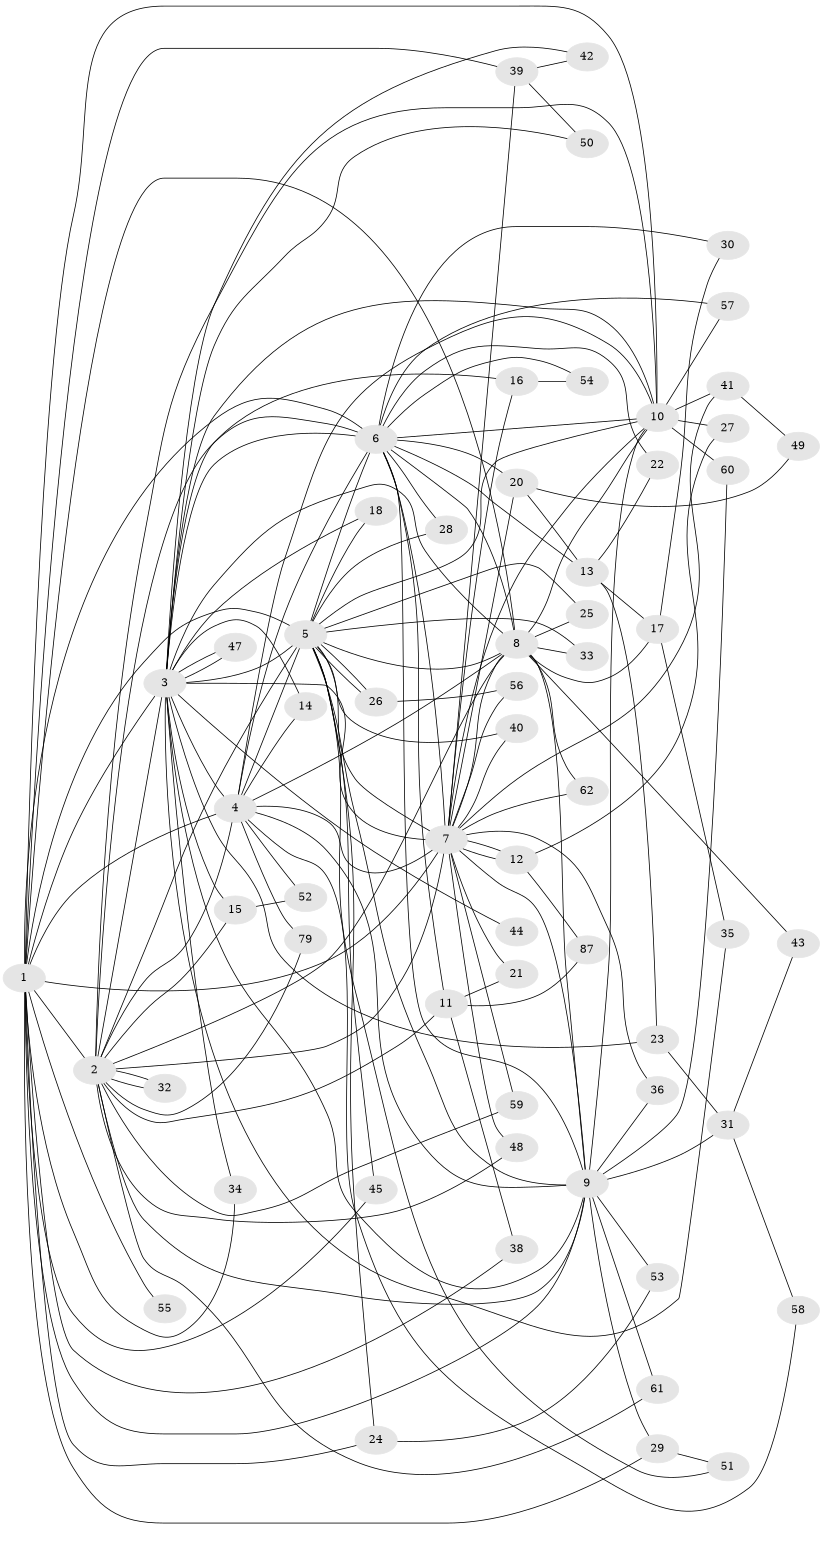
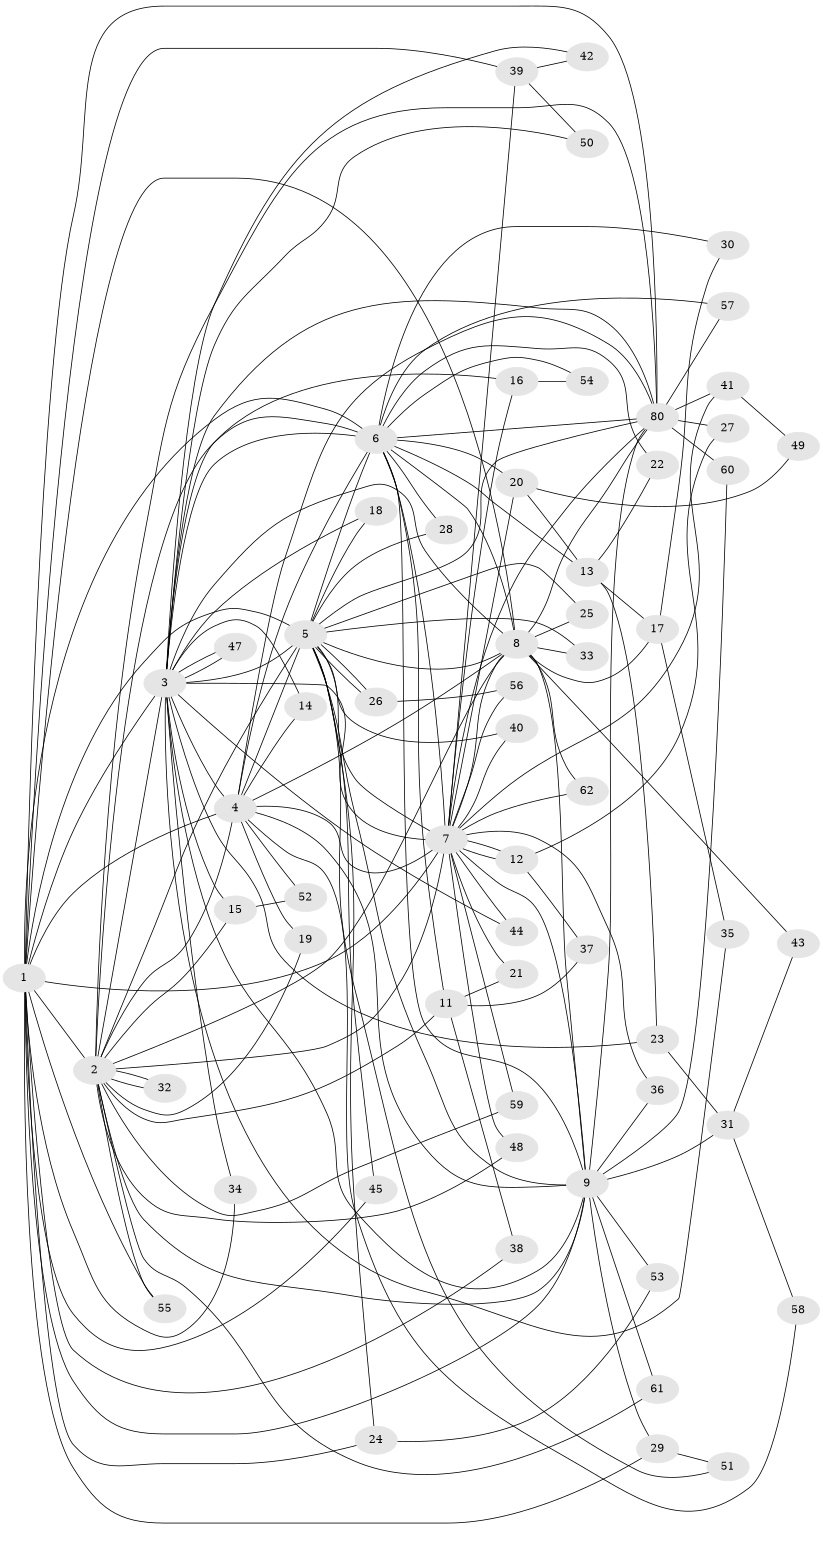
node "10": label "10" -> "80"
edge "7" -- "44": added
node "79": label "79" -> "19"
node "87": label "87" -> "37"
edge "2" -- "55": added
